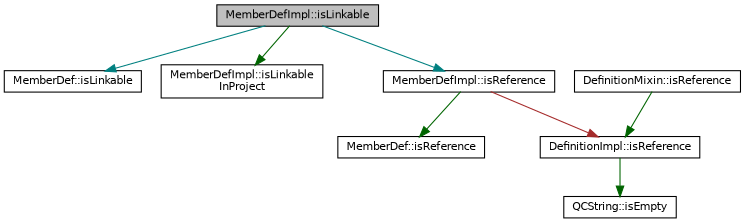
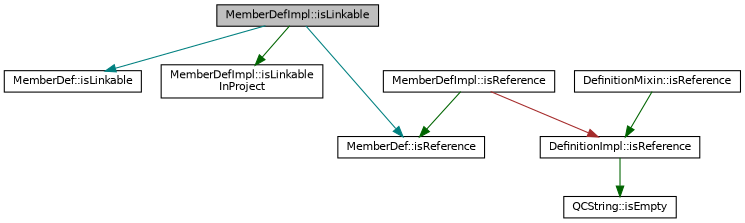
edge "MemberDefImpl::isLinkable" -> "MemberDefImpl::isReference": now "MemberDefImpl::isLinkable" -> "MemberDef::isReference"
